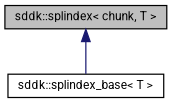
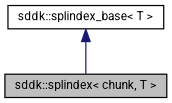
edge "sddk::splindex_base< T >" -> "sddk::splindex< chunk, T >": reversed
